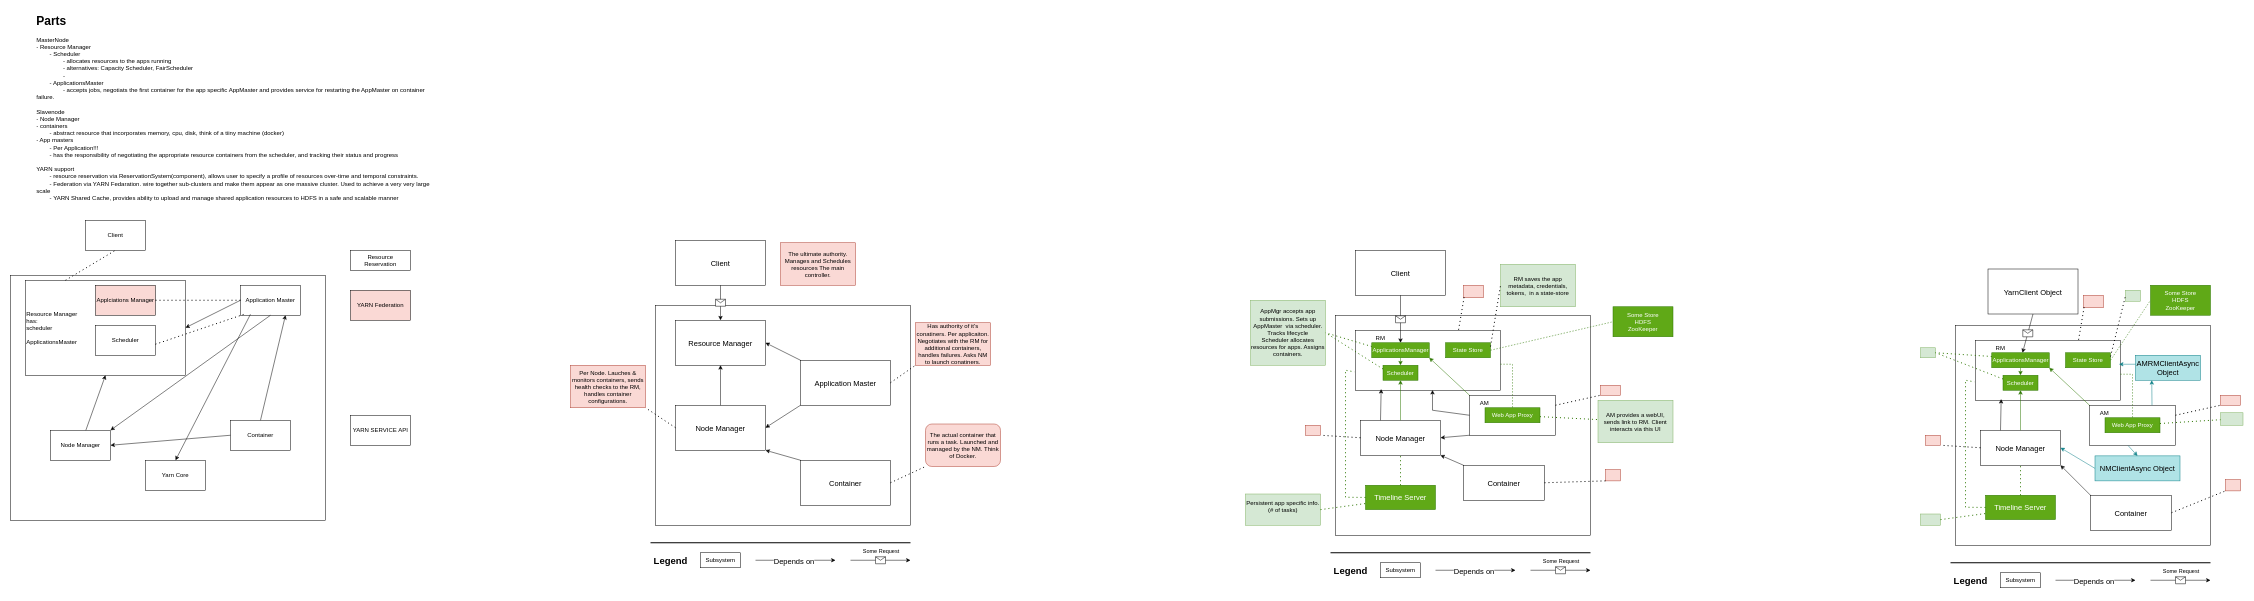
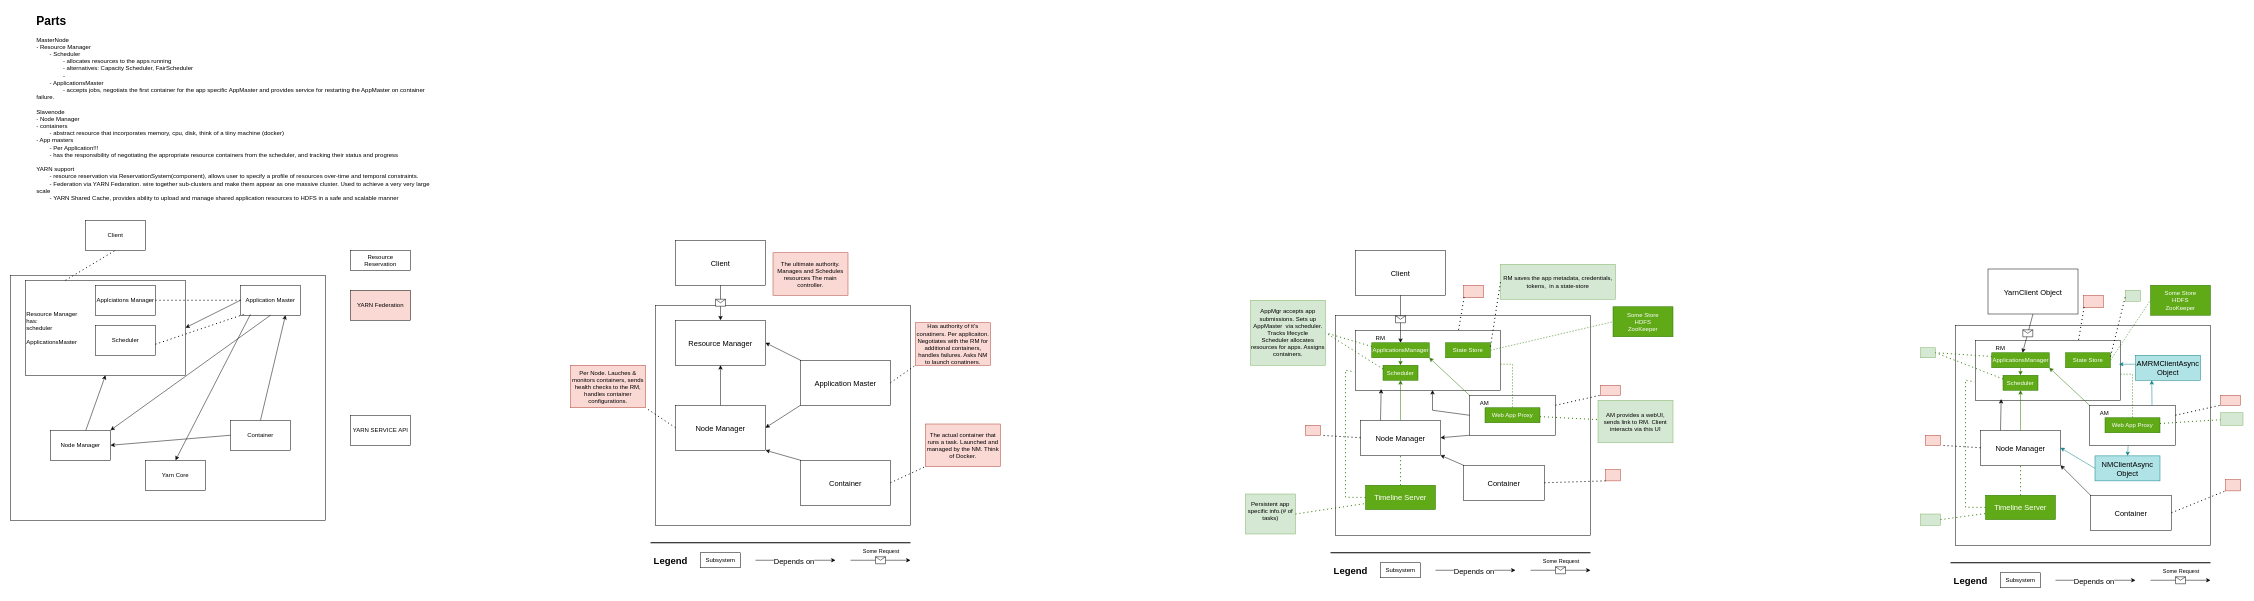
node "The ultimate authority. Manages and Schedules resources The main controller.": moved (818, 264) -> (810, 274)
node "RM saves the app metadata, credentials, tokens, in a state-store": size 75x43 -> 115x35
node "Applciations Manager": fillcolor #fad9d5 -> #ffffff
node "The actual container that runs a task. Launched and managed by the NM. Think of Docker.": shape rounded rectangle -> rectangle
node "NMClientAsync Object": size 85x25 -> 65x25
node "Persistent app specific info.(# of tasks)": size 75x31 -> 50x40
